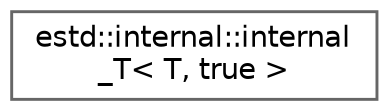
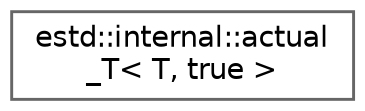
node "estd::internal::internal _T< T, true >": label "estd::internal::internal _T< T, true >" -> "estd::internal::actual _T< T, true >"
